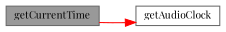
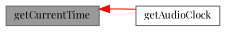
edge "getCurrentTime" -> "getAudioClock": reversed
